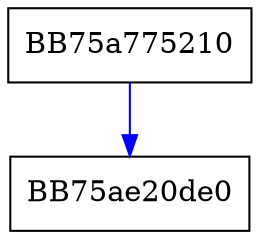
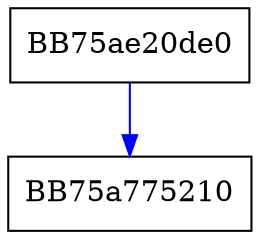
edge "BB75a775210" -> "BB75ae20de0": reversed
